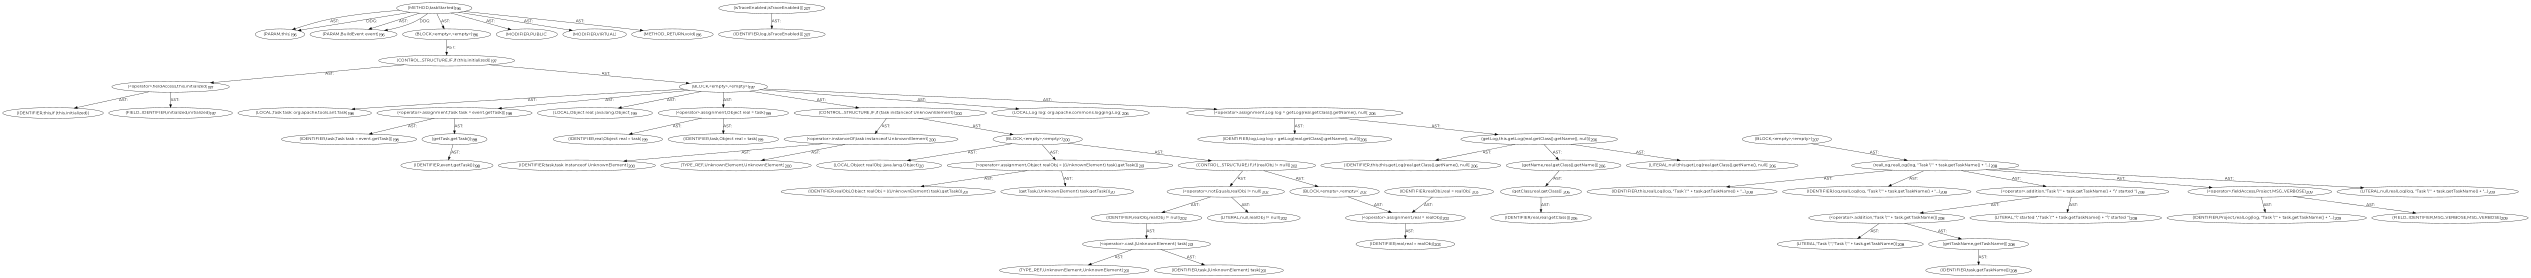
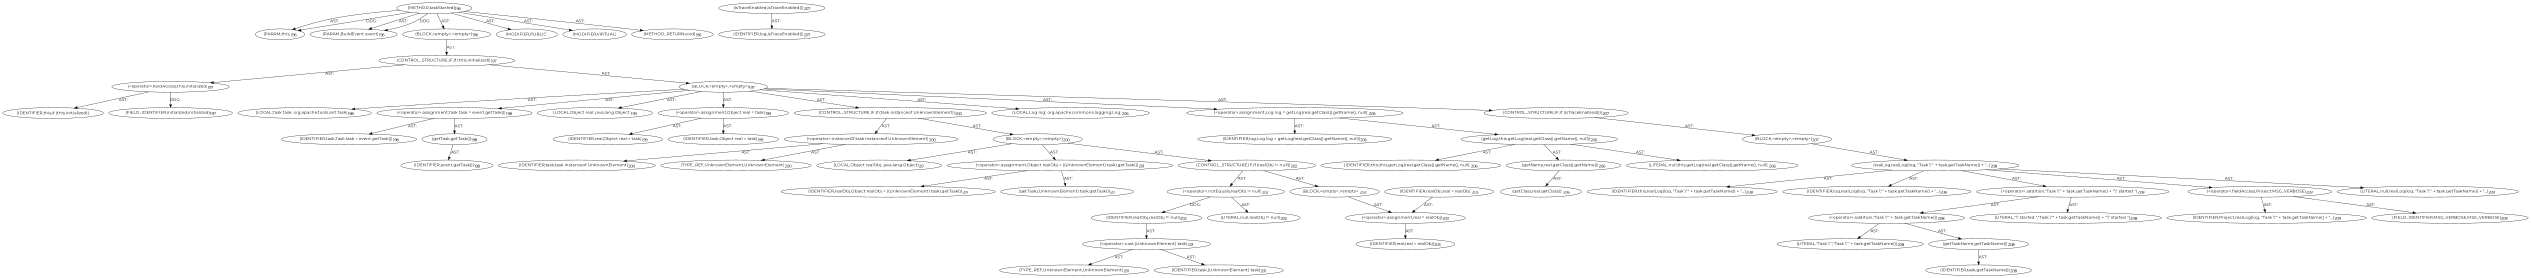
edge "(<operator>.fieldAccess,this.initialized)" -> "(FIELD_IDENTIFIER,initialized,initialized)": label "AST: " -> "DDG: "
node "(CONTROL_STRUCTURE,IF,if (isTraceEnabled()))": added
edge "(<operator>.notEquals,realObj != null)" -> "(IDENTIFIER,realObj,realObj != null)": label "AST: " -> "DDG: "
node "(IDENTIFIER,real,real.getClass())": removed
